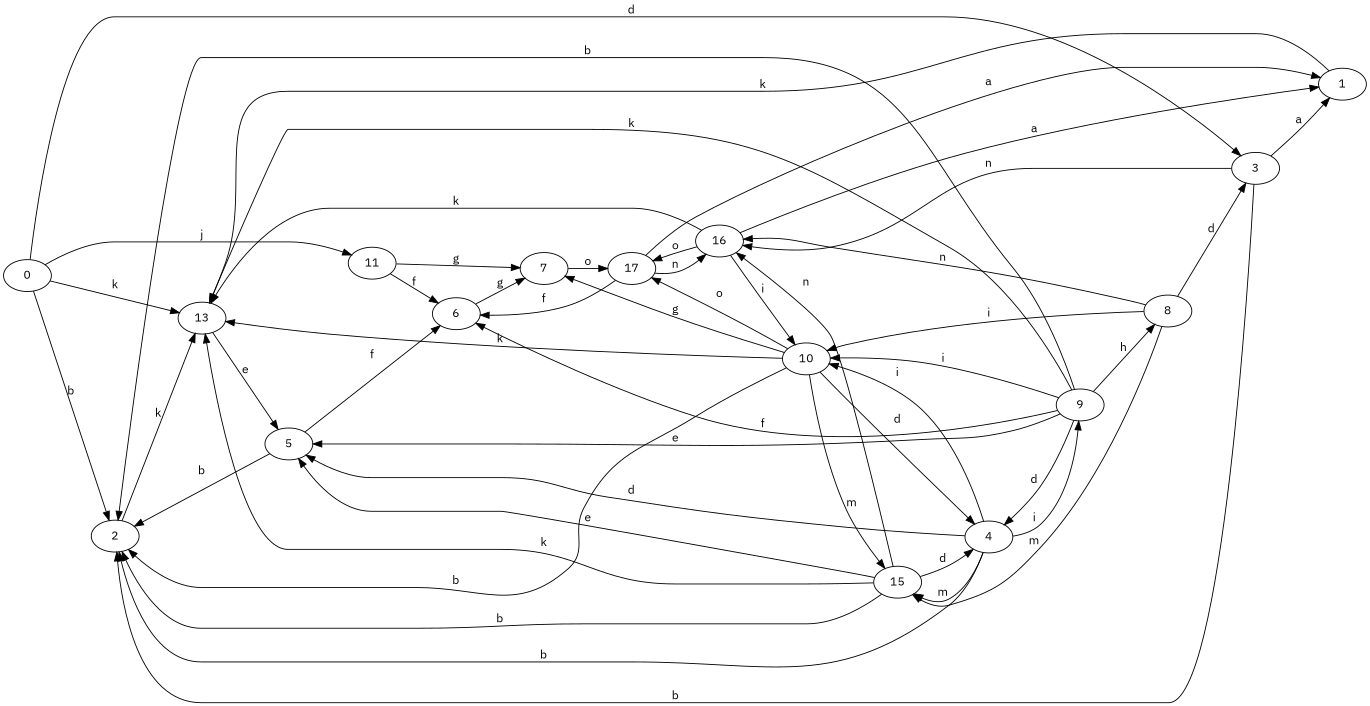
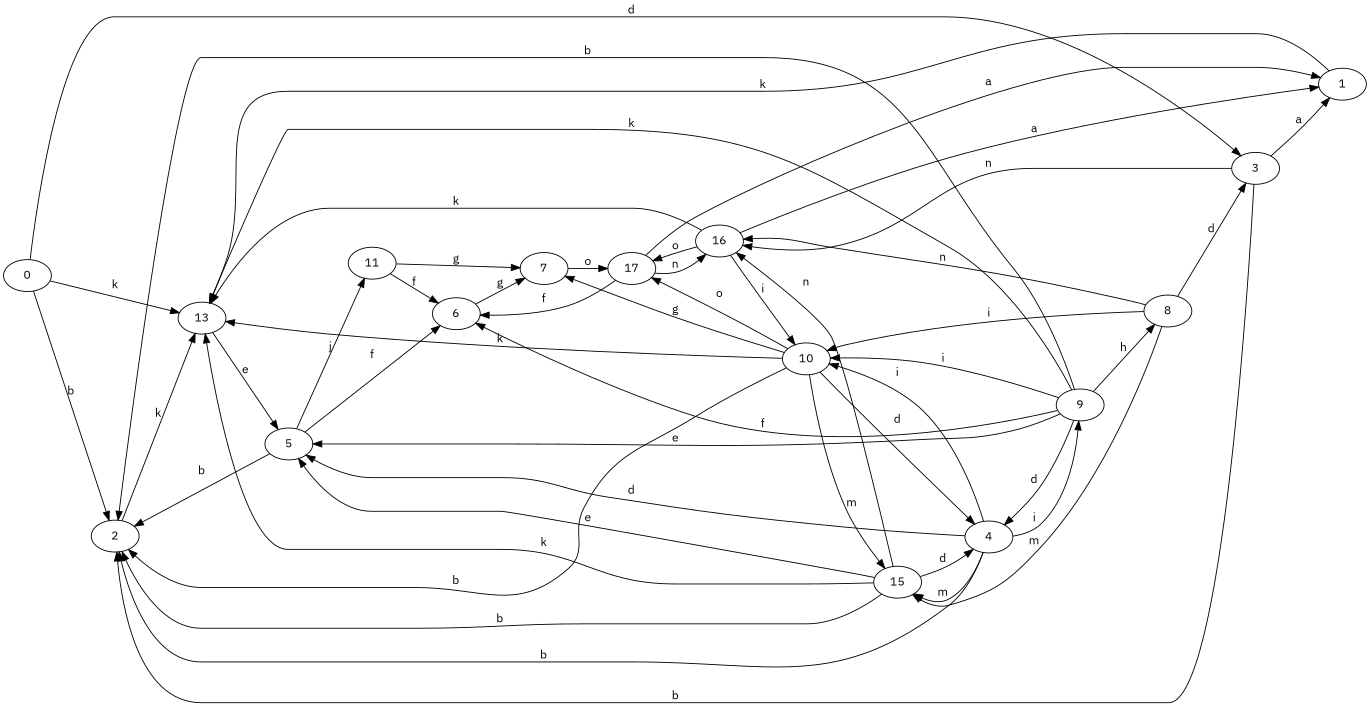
edge "0" -> "11": now "5" -> "11"
